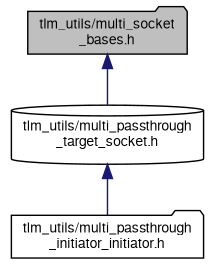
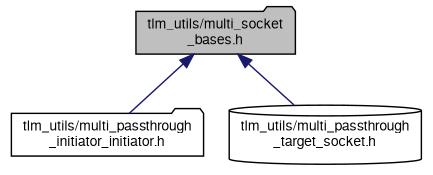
edge "tlm_utils/multi_passthrough _initiator_initiator.h" -> "tlm_utils/multi_passthrough _target_socket.h": now "tlm_utils/multi_passthrough _initiator_initiator.h" -> "tlm_utils/multi_socket _bases.h"
